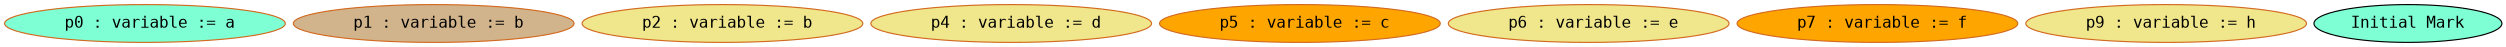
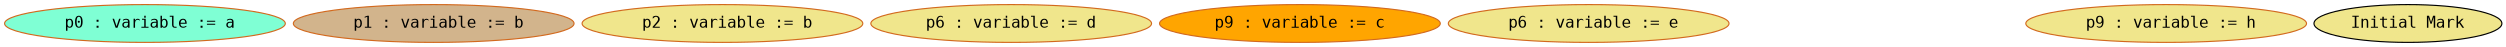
node "p4 : variable := d": label "p4 : variable := d" -> "p6 : variable := d"
node "p5 : variable := c": label "p5 : variable := c" -> "p9 : variable := c"
node "p7 : variable := f": removed
node "Initial Mark": fillcolor aquamarine -> khaki
